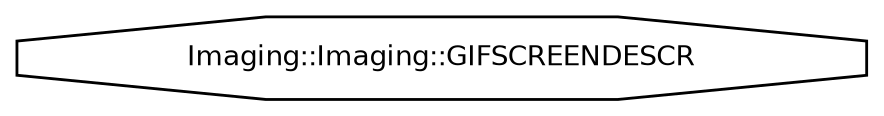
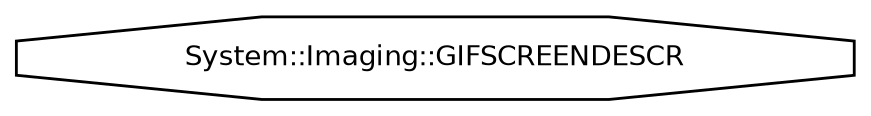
node "Imaging::Imaging::GIFSCREENDESCR": label "Imaging::Imaging::GIFSCREENDESCR" -> "System::Imaging::GIFSCREENDESCR"
